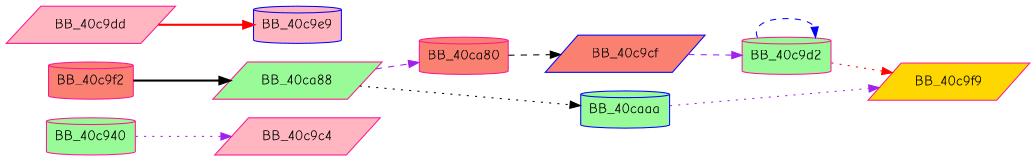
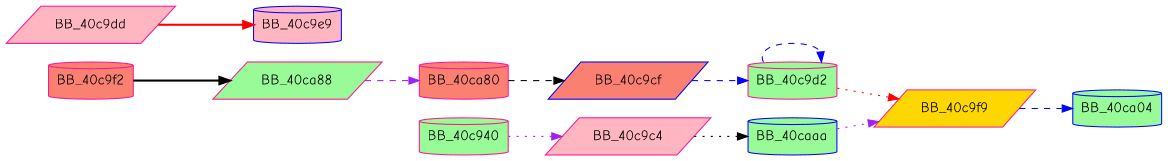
edge "BB_40c9cf" -> "BB_40c9d2": color purple -> blue
edge "BB_40ca88" -> "BB_40caaa": now "BB_40c9c4" -> "BB_40caaa"
node "BB_40ca04": added
